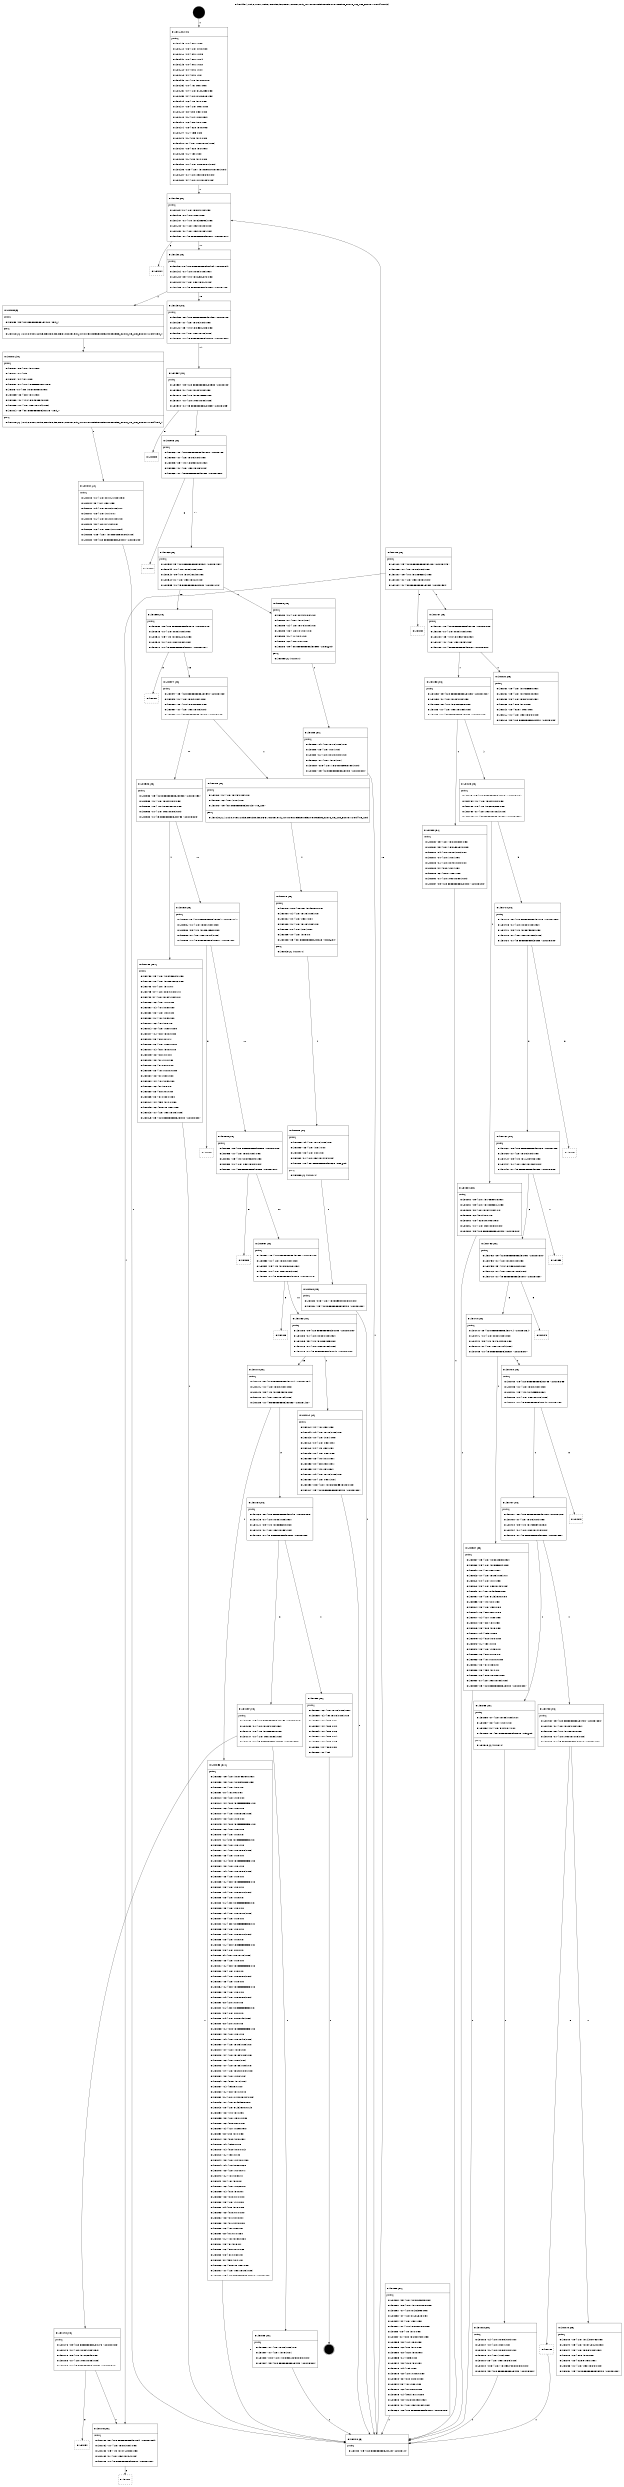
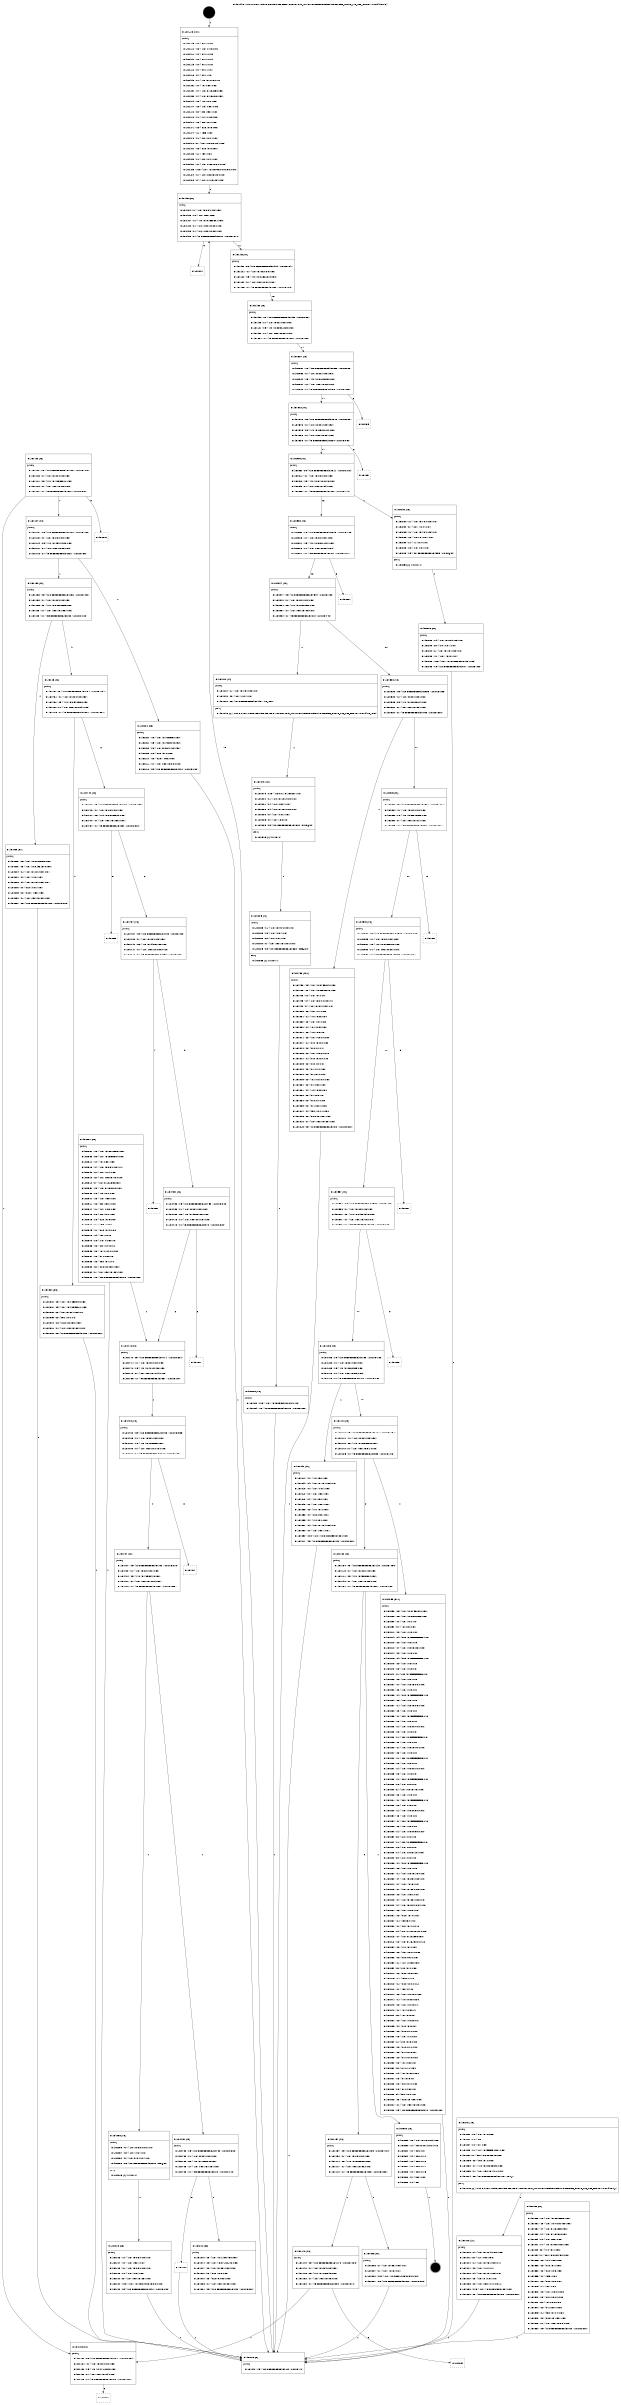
node "0x401aec [5]": removed
edge "0x40176f [28]" -> "0x401e37 [99]": reversed
edge "0x401a31 [30]" -> "0x401f1d [5]": added, label "1"
